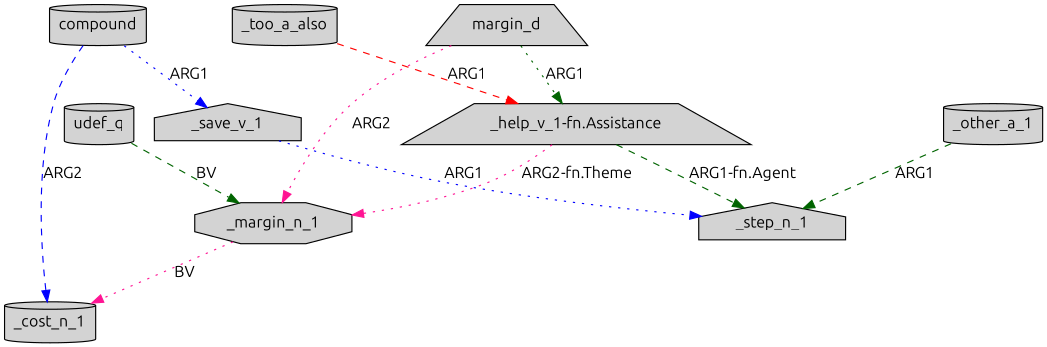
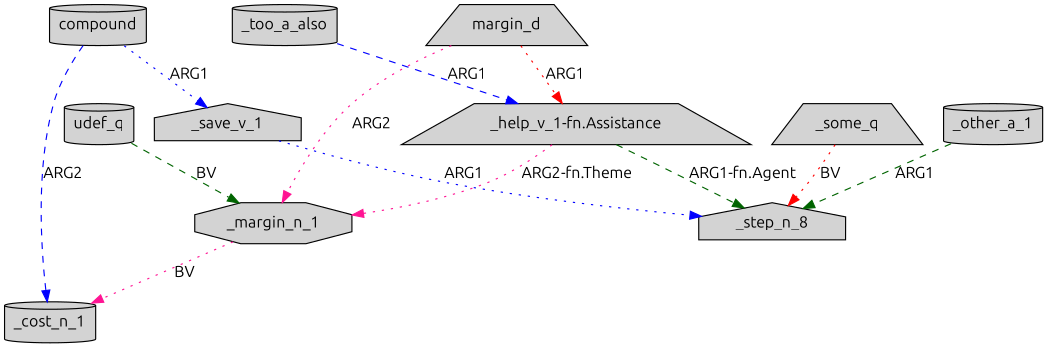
edge "margin_d" -> "_help_v_1-fn.Assistance": color darkgreen -> red
edge "_too_a_also" -> "_help_v_1-fn.Assistance": color red -> blue
node "_some_q": added
node "_step_n_1": label "_step_n_1" -> "_step_n_8"
